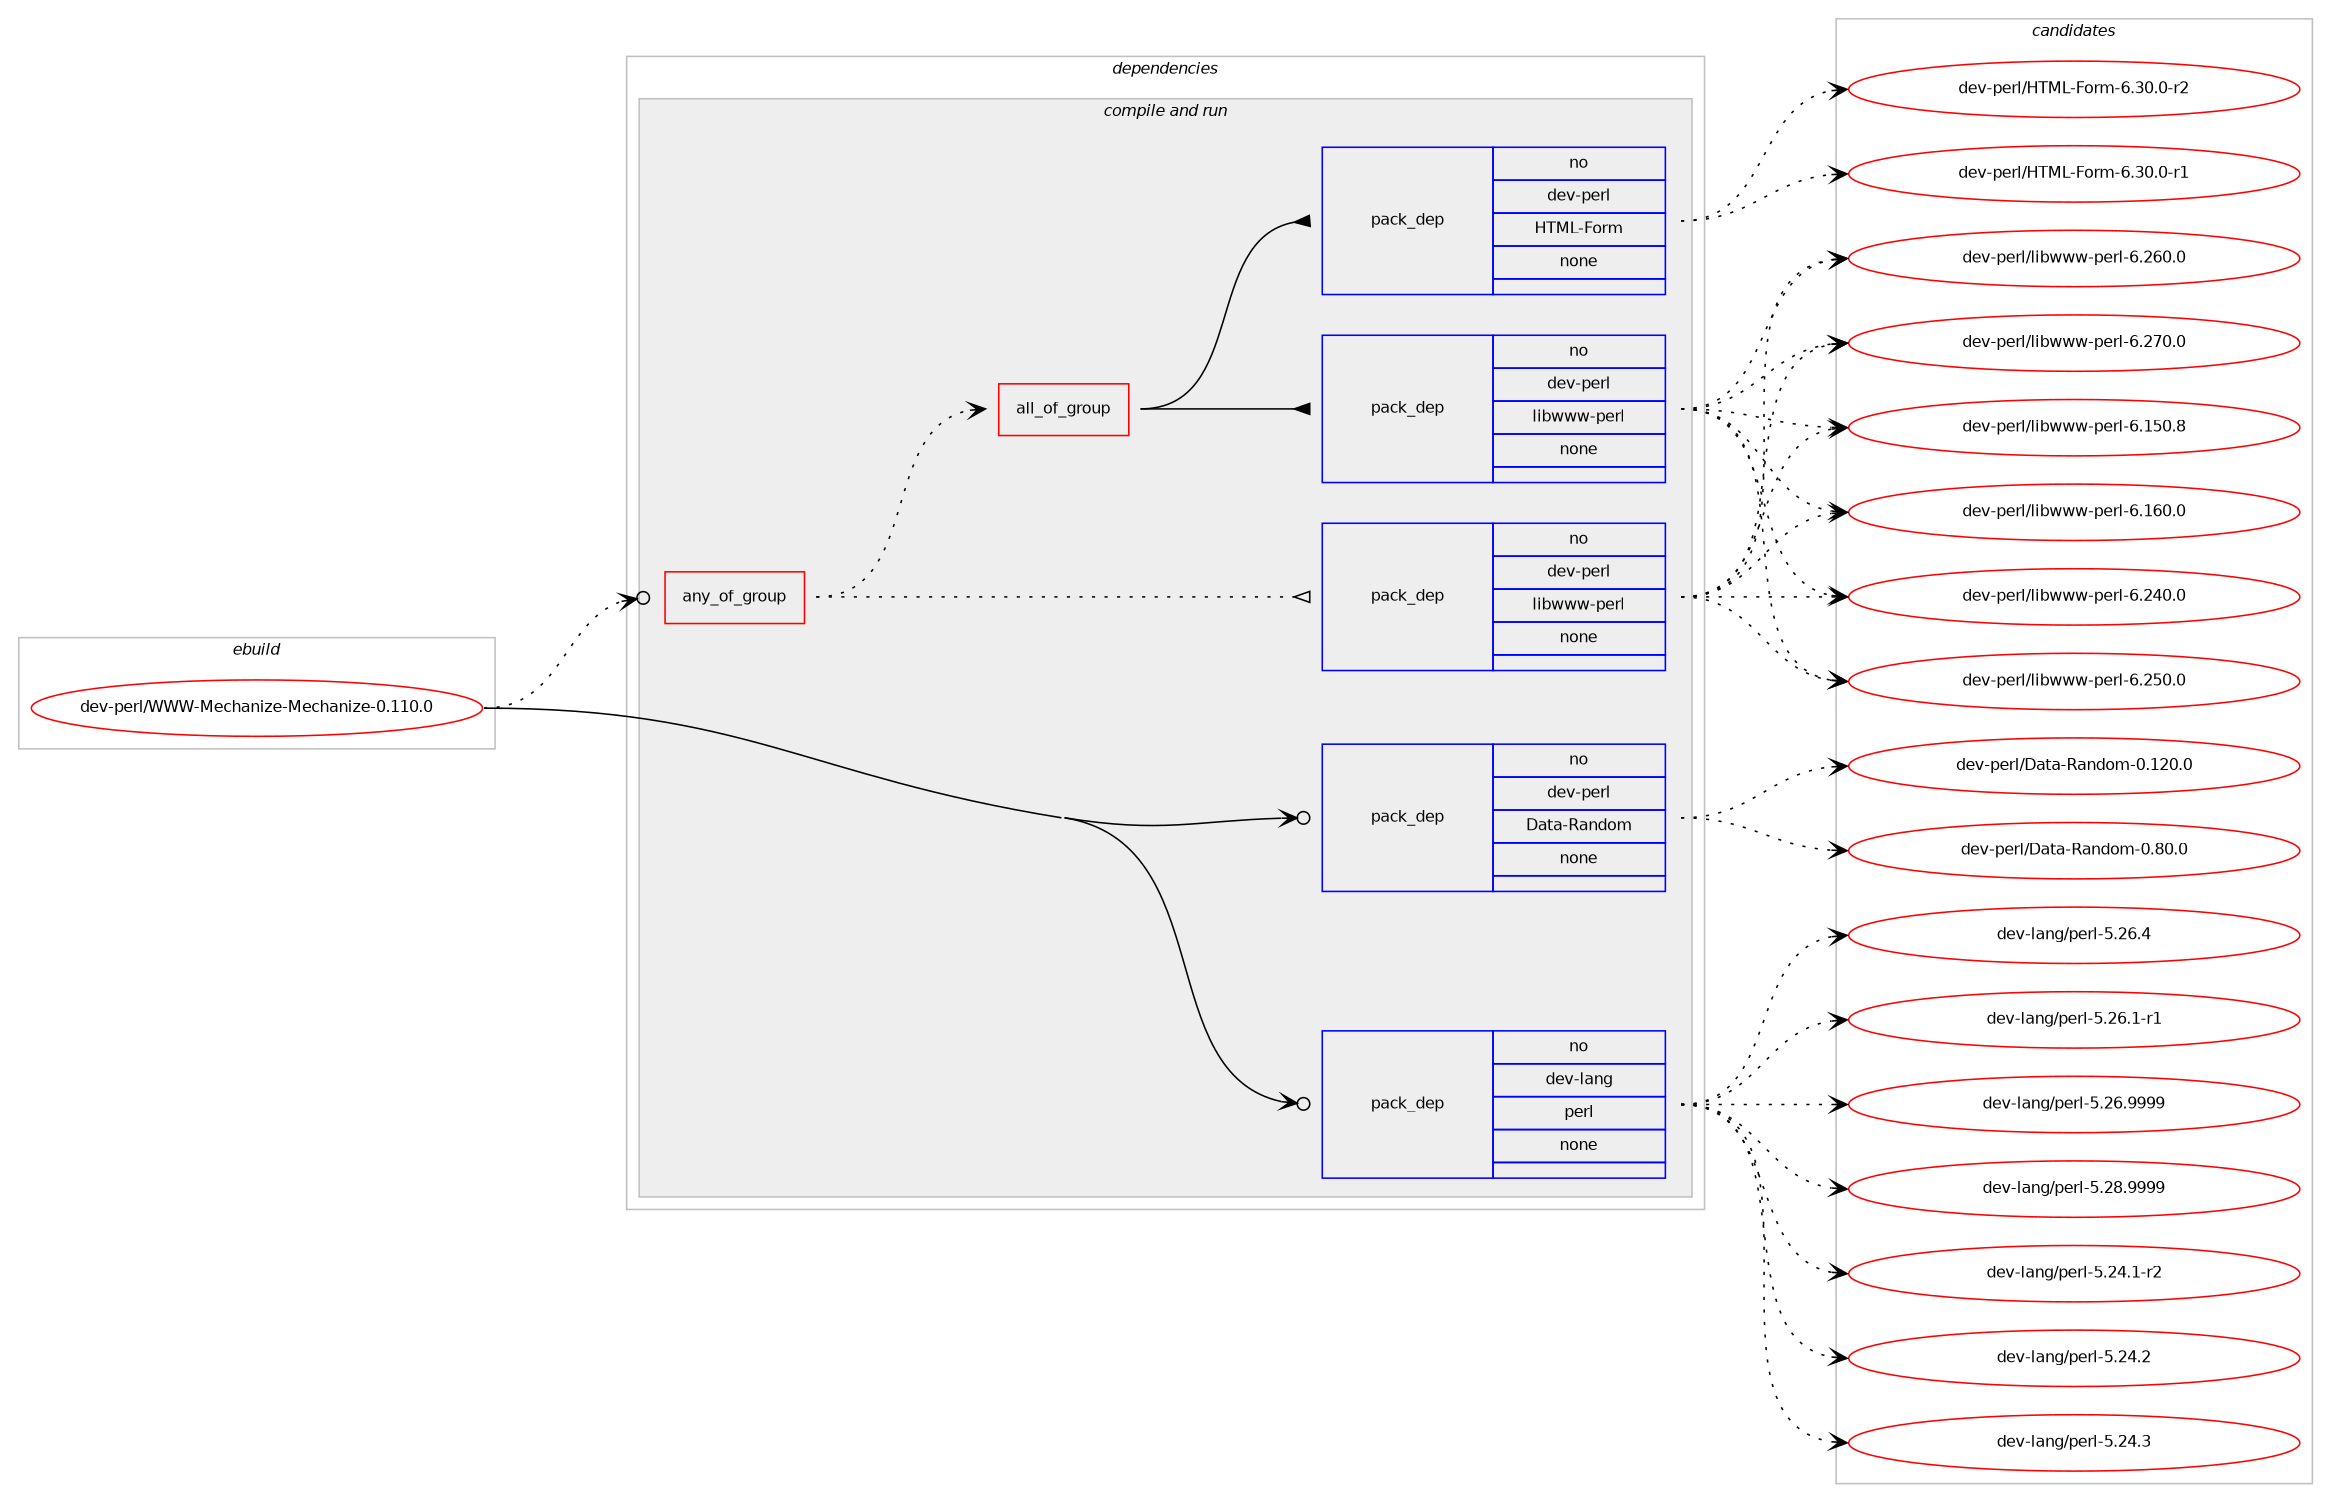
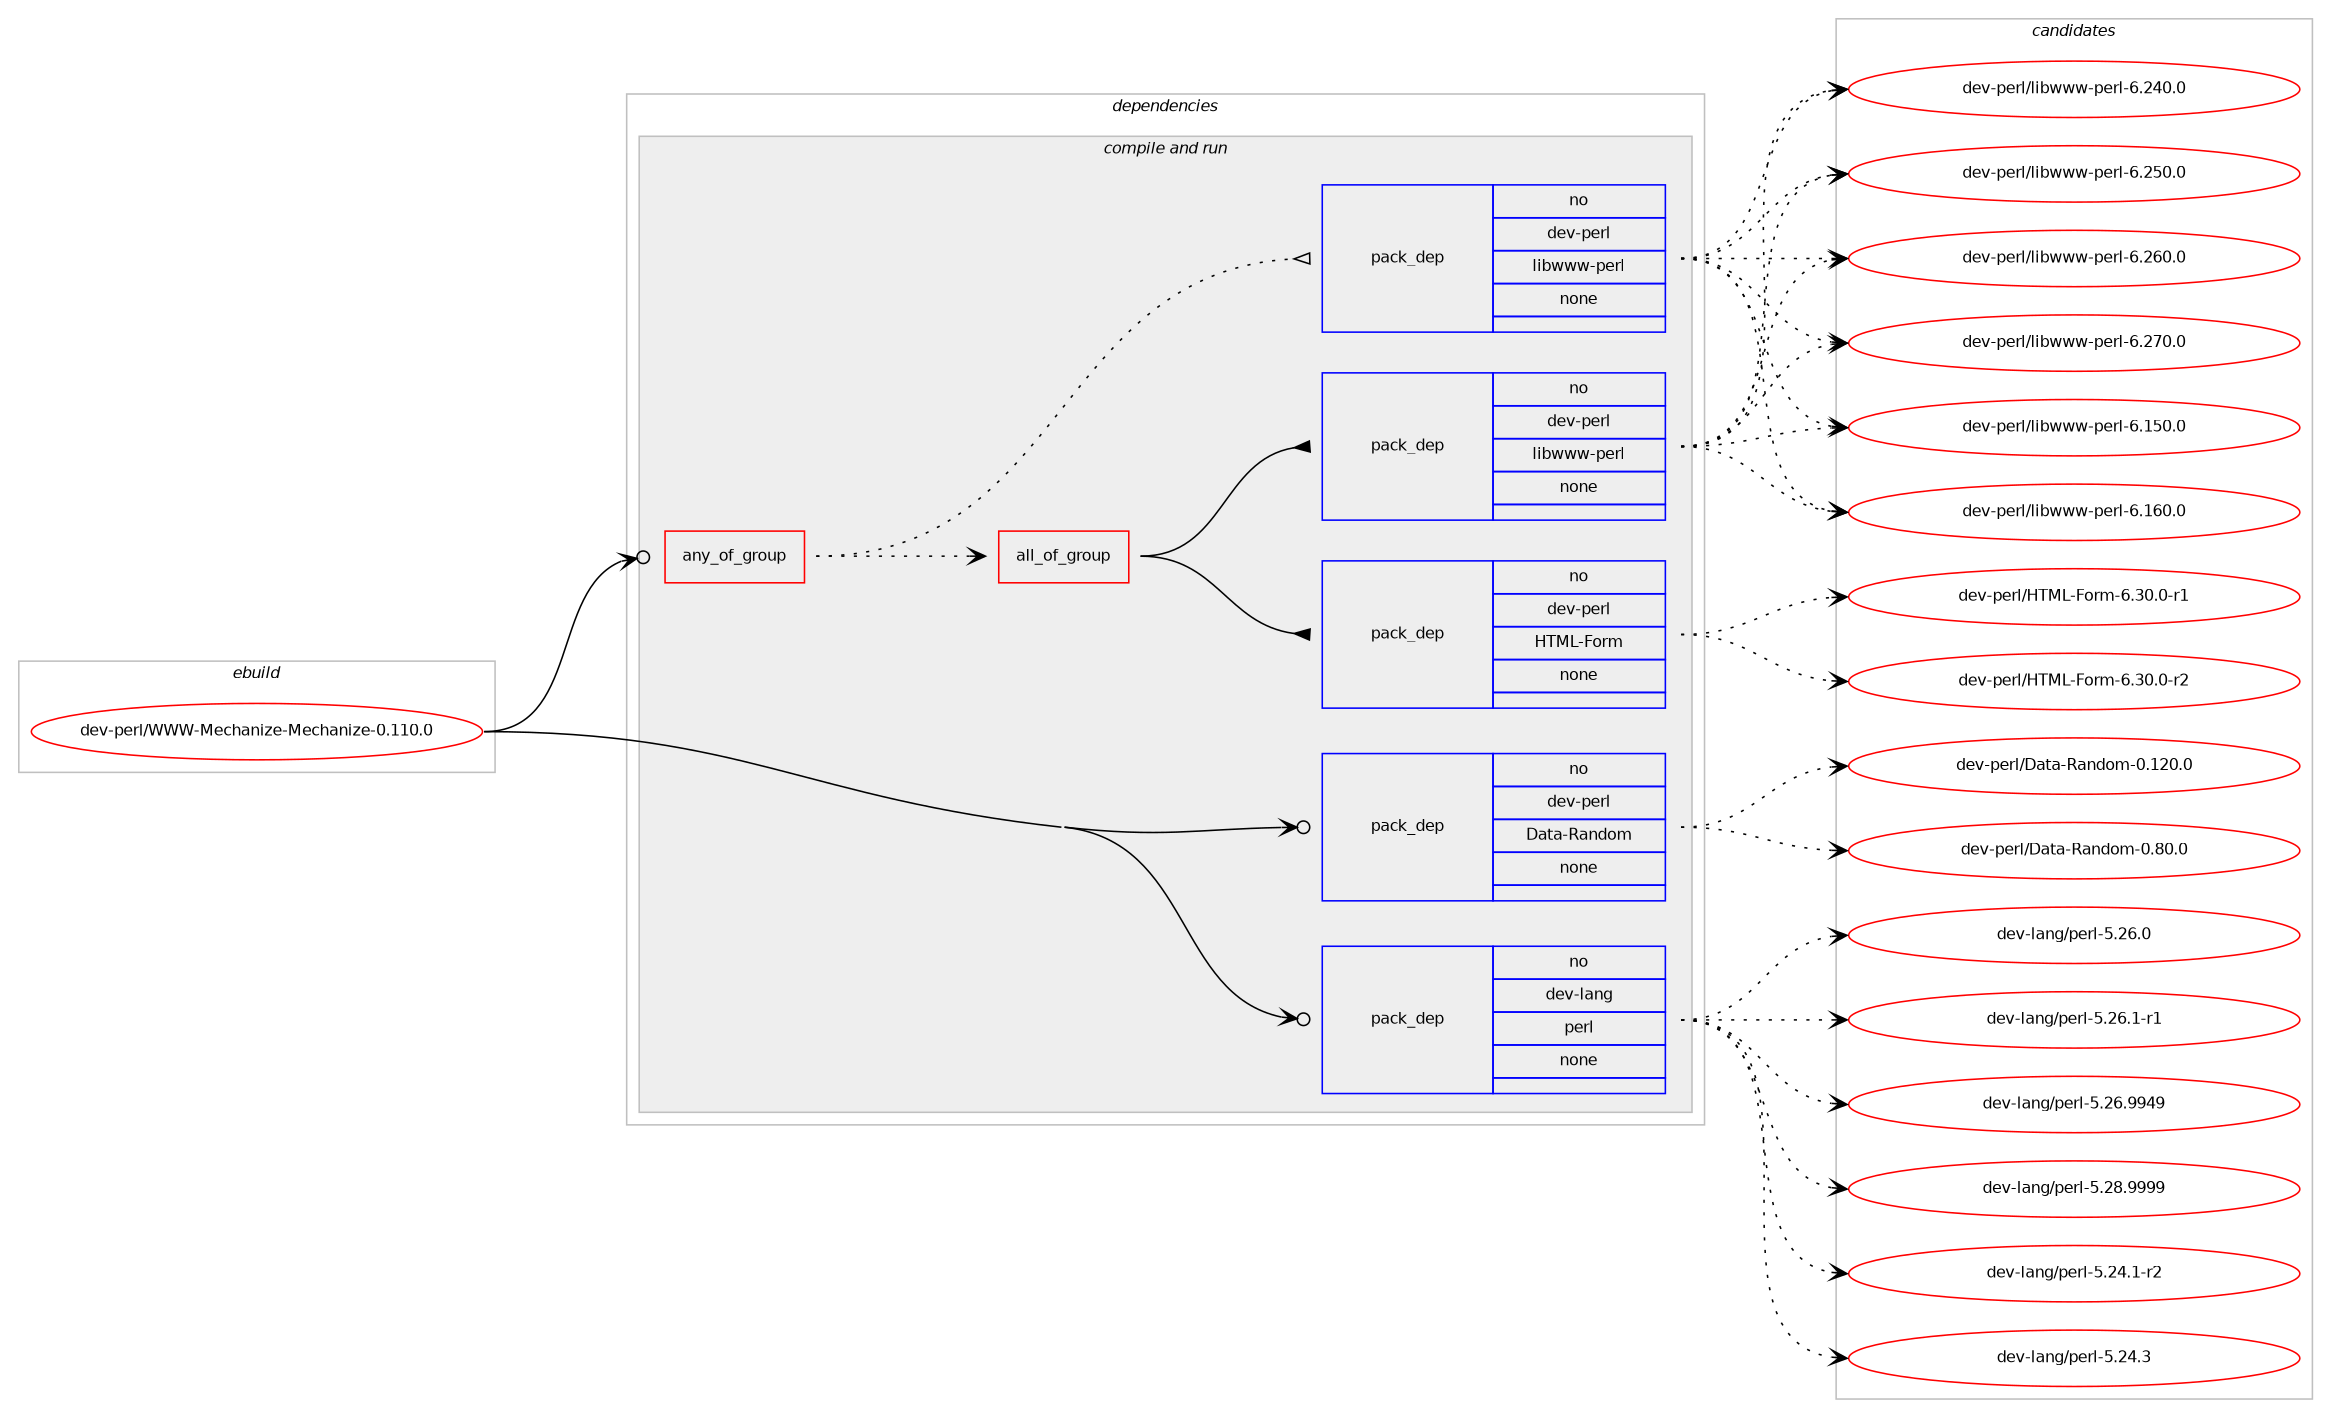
node "dev-perl/libwww-perl-6.150.8": label "dev-perl/libwww-perl-6.150.8" -> "dev-perl/libwww-perl-6.150.0"
edge "dev-perl/WWW-Mechanize-Mechanize-0.110.0" -> "any_of_group": style dotted -> solid
node "dev-lang/perl-5.26.4": label "dev-lang/perl-5.26.4" -> "dev-lang/perl-5.26.0"
node "dev-lang/perl-5.26.9999": label "dev-lang/perl-5.26.9999" -> "dev-lang/perl-5.26.9949"
node "dev-lang/perl-5.24.2": removed
